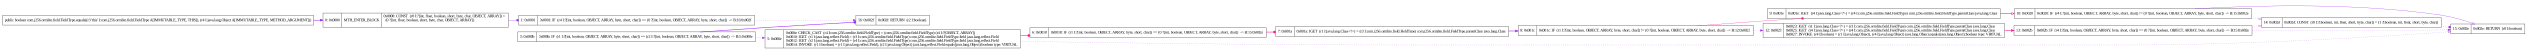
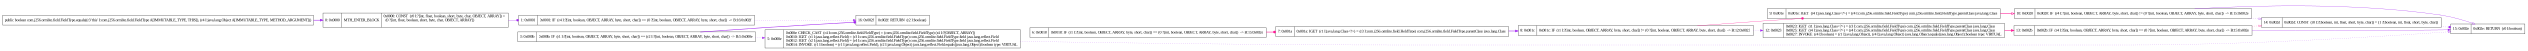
edge "13: 0x002b" -> "15: 0x002e": style dotted -> solid
edge "5: 0x000e" -> "6: 0x0018": removed
